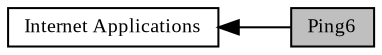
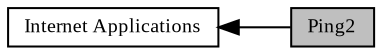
node "Ping6": label "Ping6" -> "Ping2"
